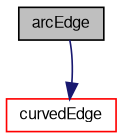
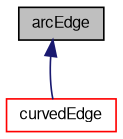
edge "arcEdge" -> "curvedEdge": reversed
